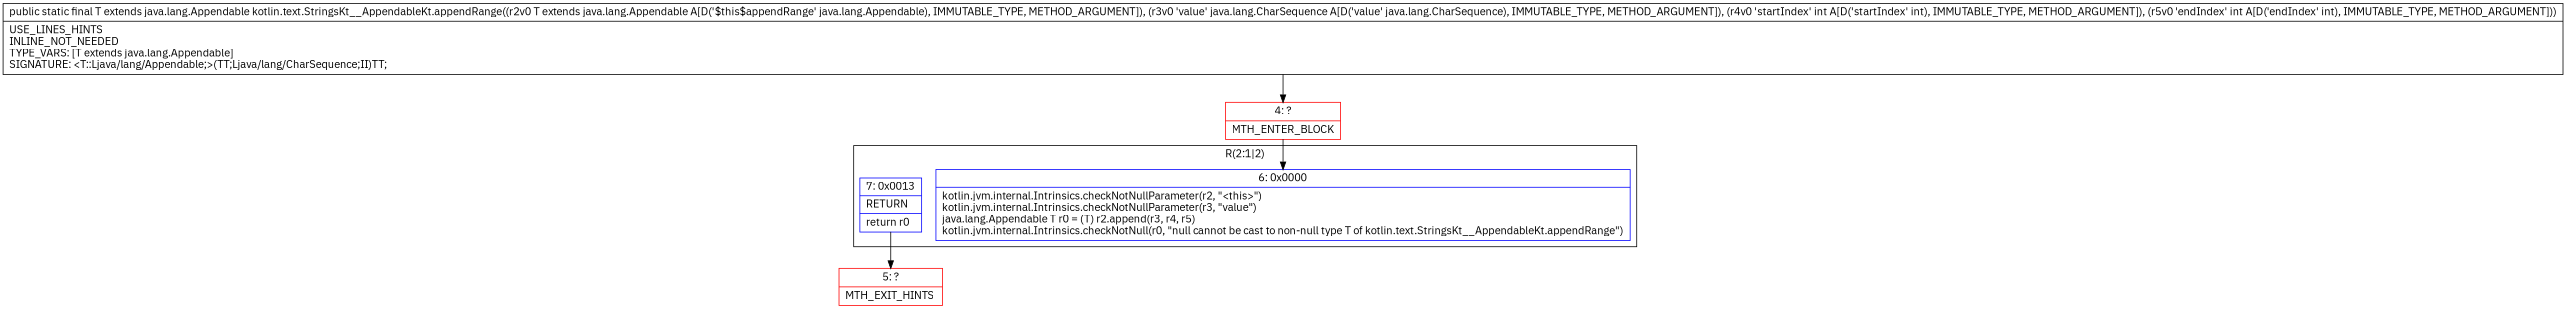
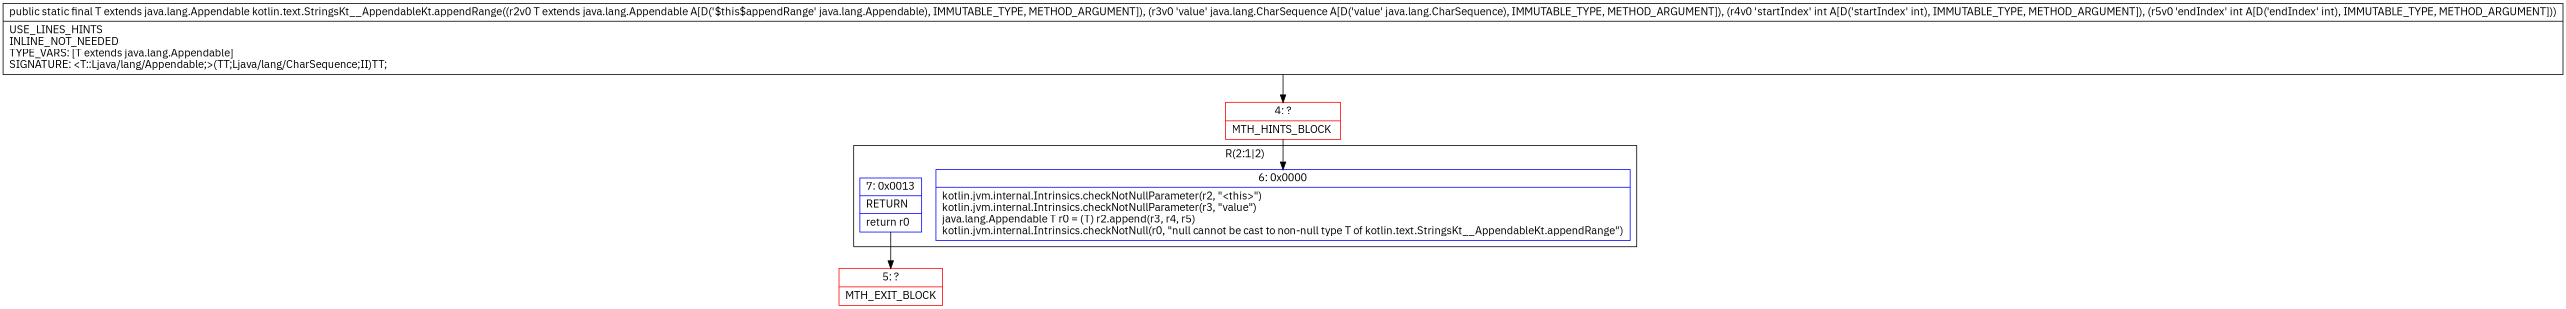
node "4: ?": text "MTH_ENTER_BLOCK" -> "MTH_HINTS_BLOCK"
node "5: ?": text "MTH_EXIT_HINTS" -> "MTH_EXIT_BLOCK"
